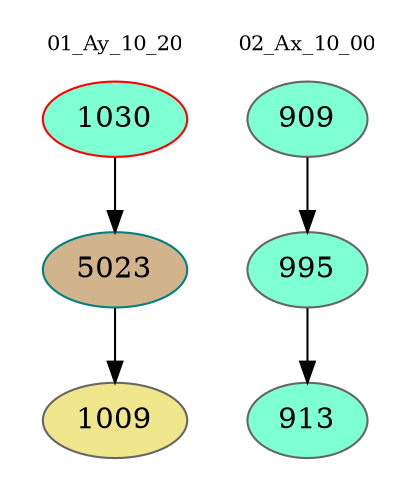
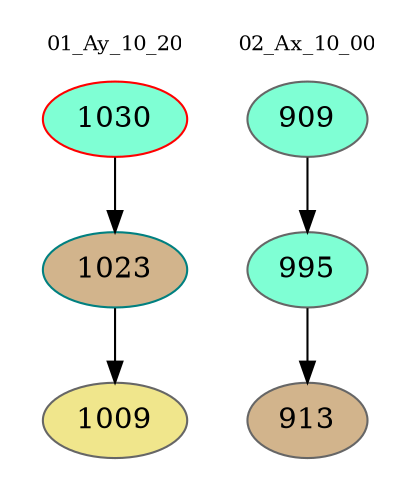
node "5023": label "5023" -> "1023"
node "913": fillcolor aquamarine -> tan
